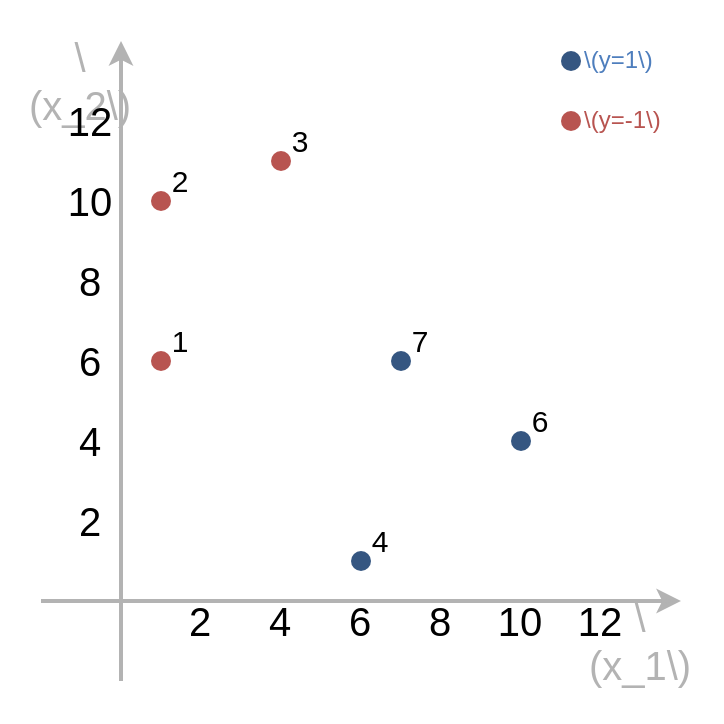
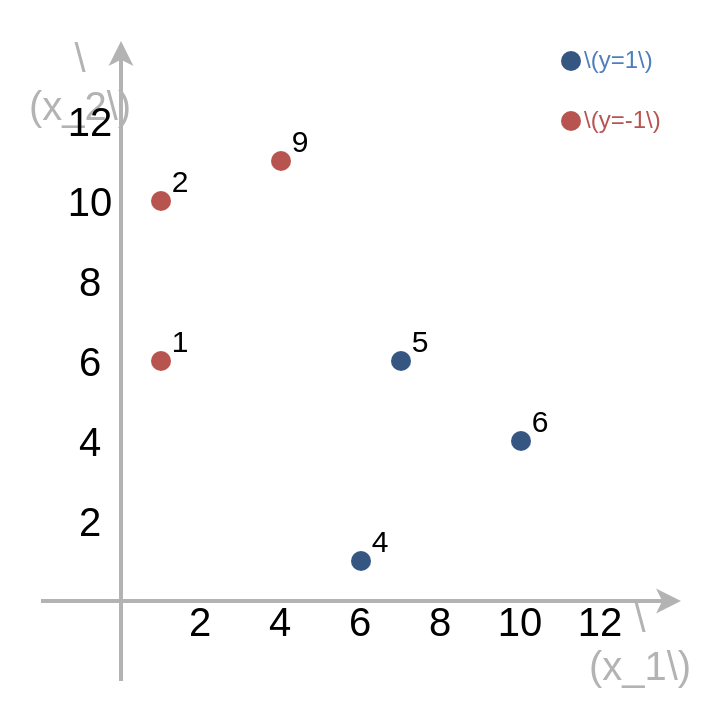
node "3": label "3" -> "9"
node "7": label "7" -> "5"
